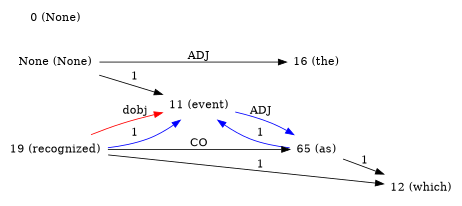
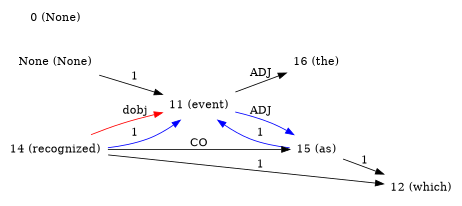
edge "None (None)" -> "16 (the)": now "11 (event)" -> "16 (the)"
node "19 (recognized)": label "19 (recognized)" -> "14 (recognized)"
node "65 (as)": label "65 (as)" -> "15 (as)"
